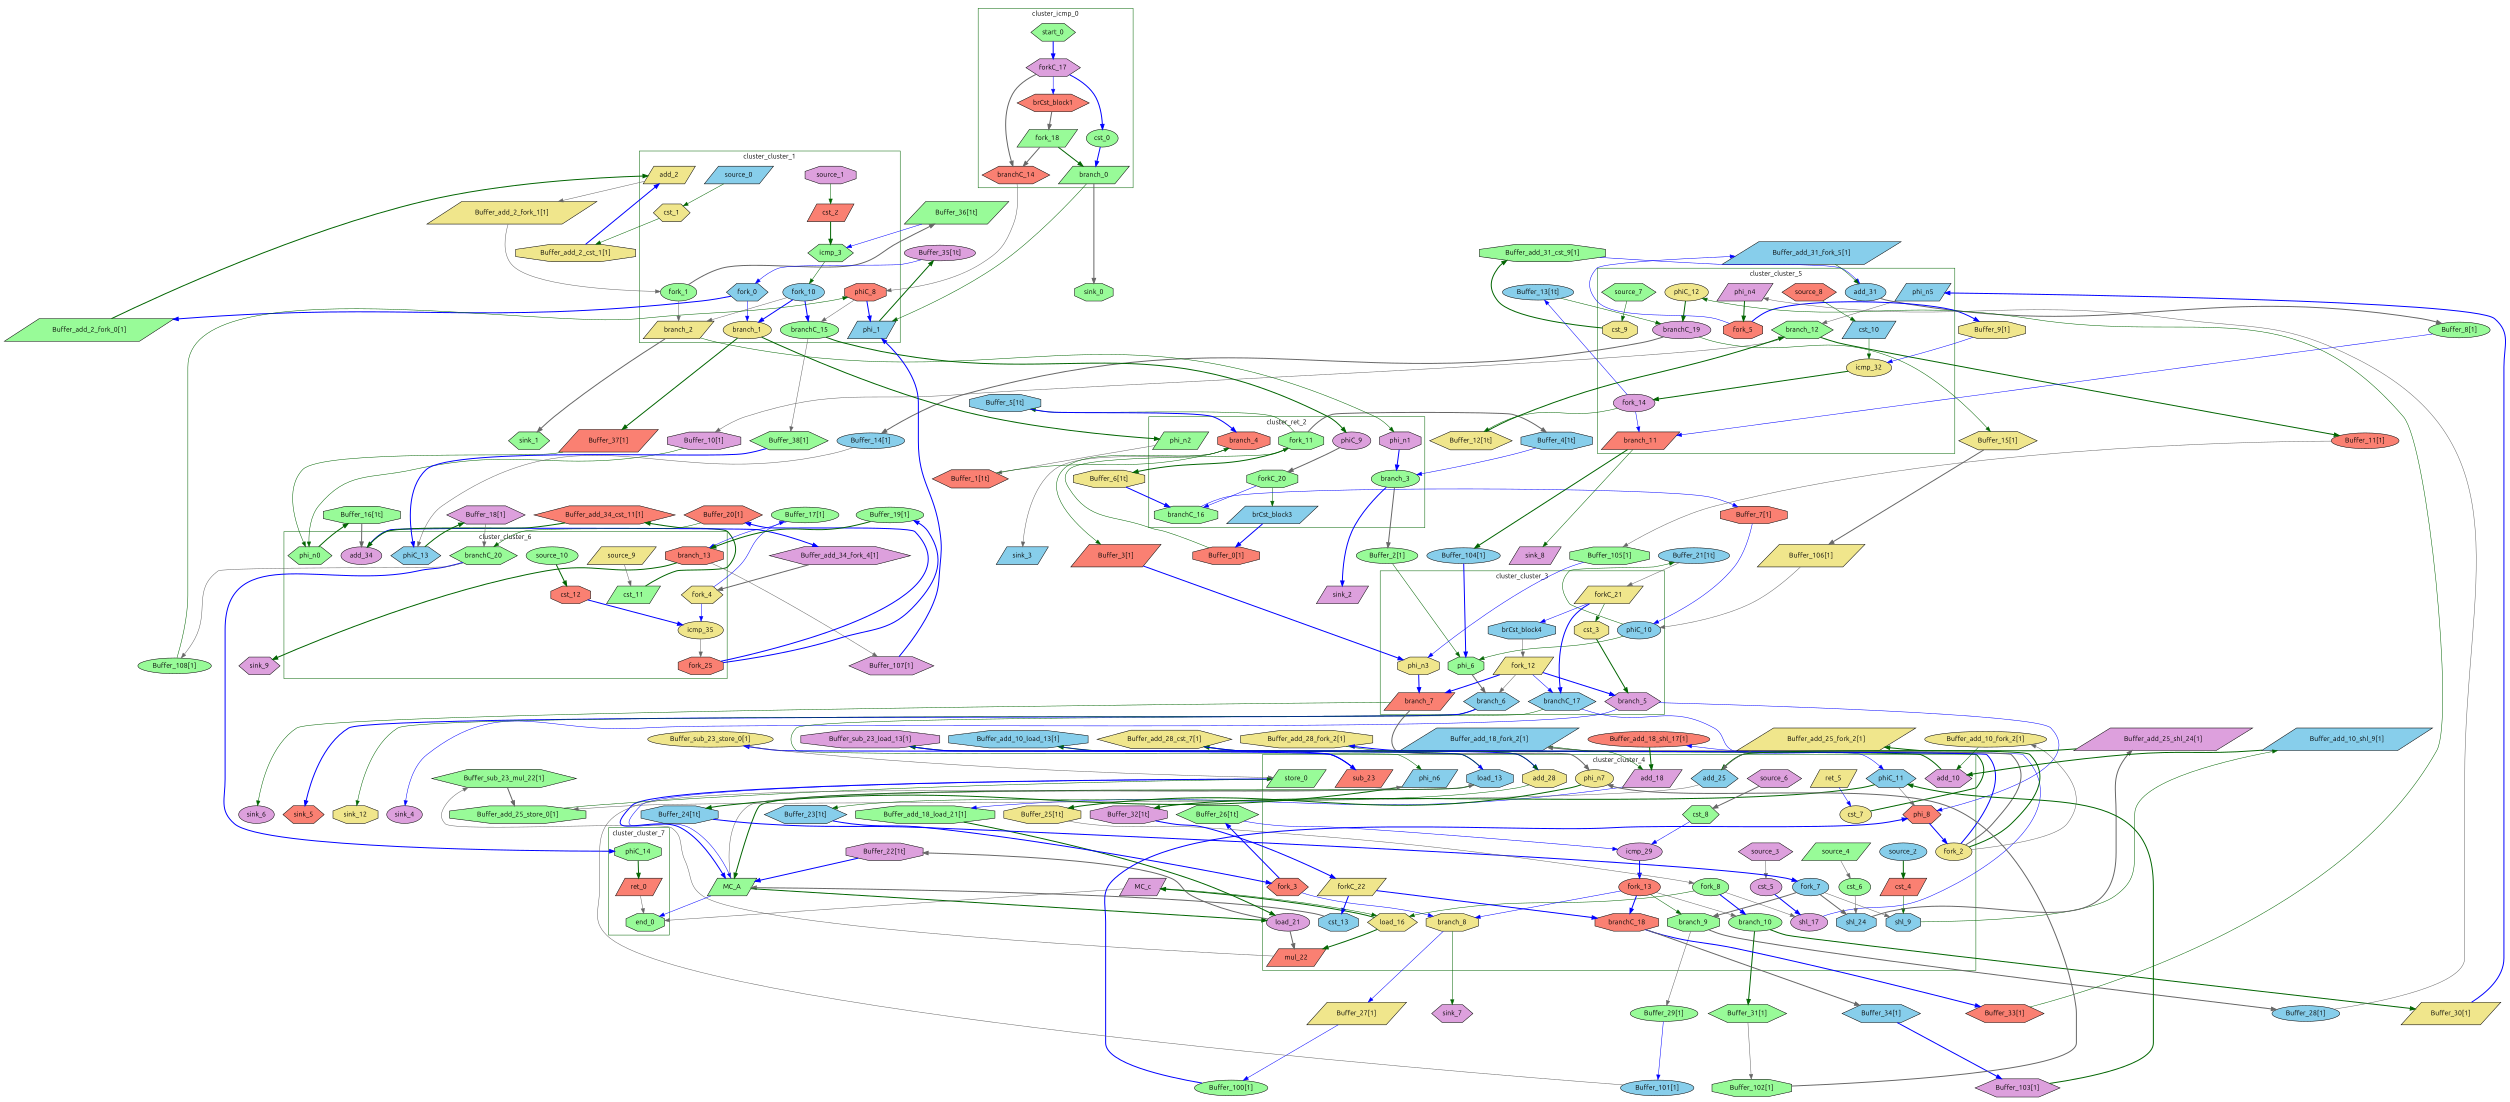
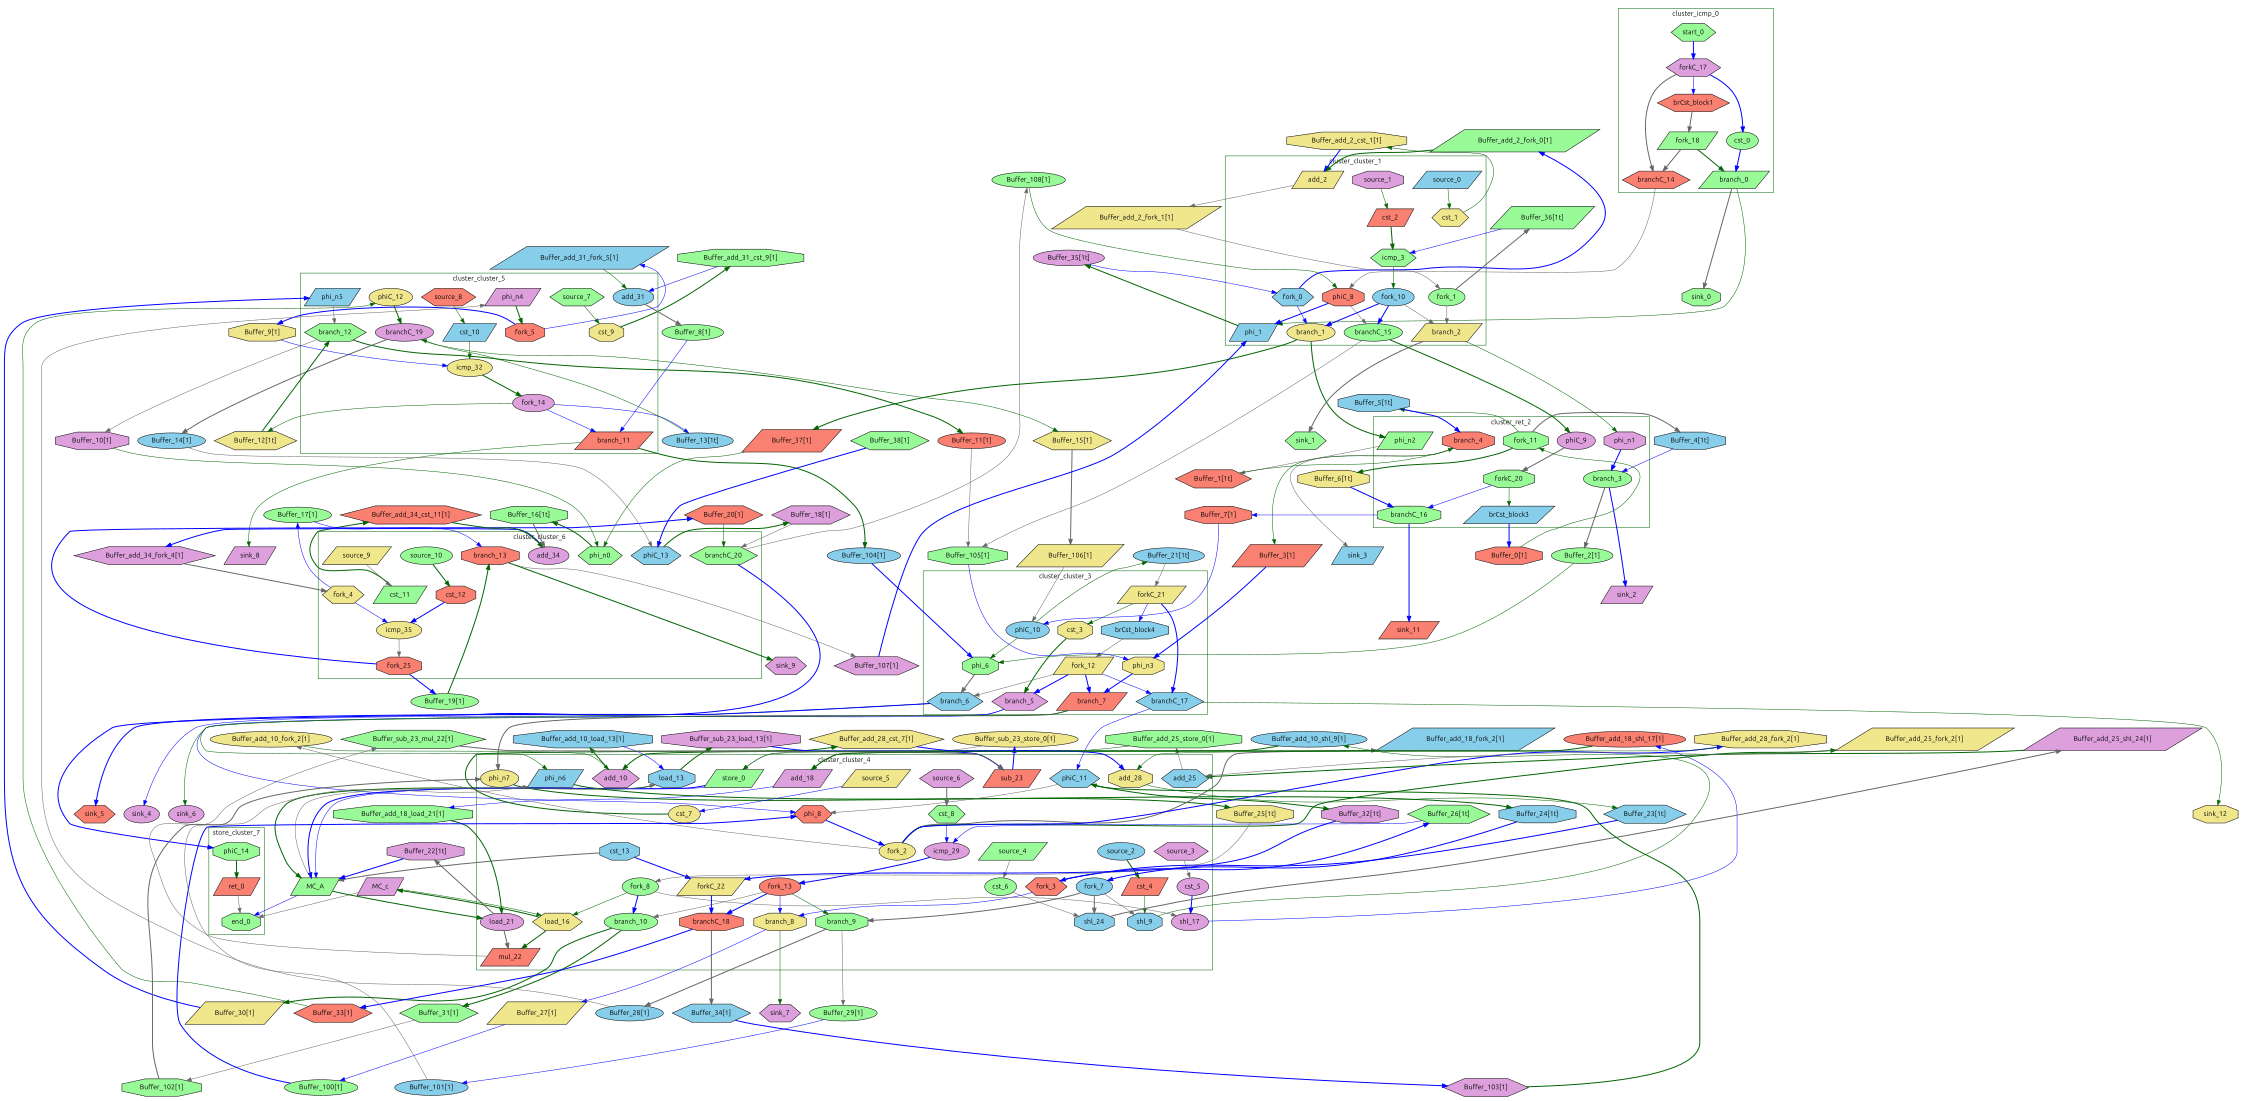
edge "branchC_15" -> "Buffer_38[1]": now "branchC_15" -> "Buffer_105[1]"
node "sink_11": added
node "Buffer_add_10_shl_9[1]": shape parallelogram -> ellipse
node "ret_5": label "ret_5" -> "source_5"
edge "Buffer_sub_23_mul_22[1]" -> "Buffer_add_25_store_0[1]": now "Buffer_sub_23_mul_22[1]" -> "sub_23"
cluster "cluster_cluster_7": label "cluster_cluster_7" -> "store_cluster_7"
edge "forkC_22" -> "cst_13": reversed
